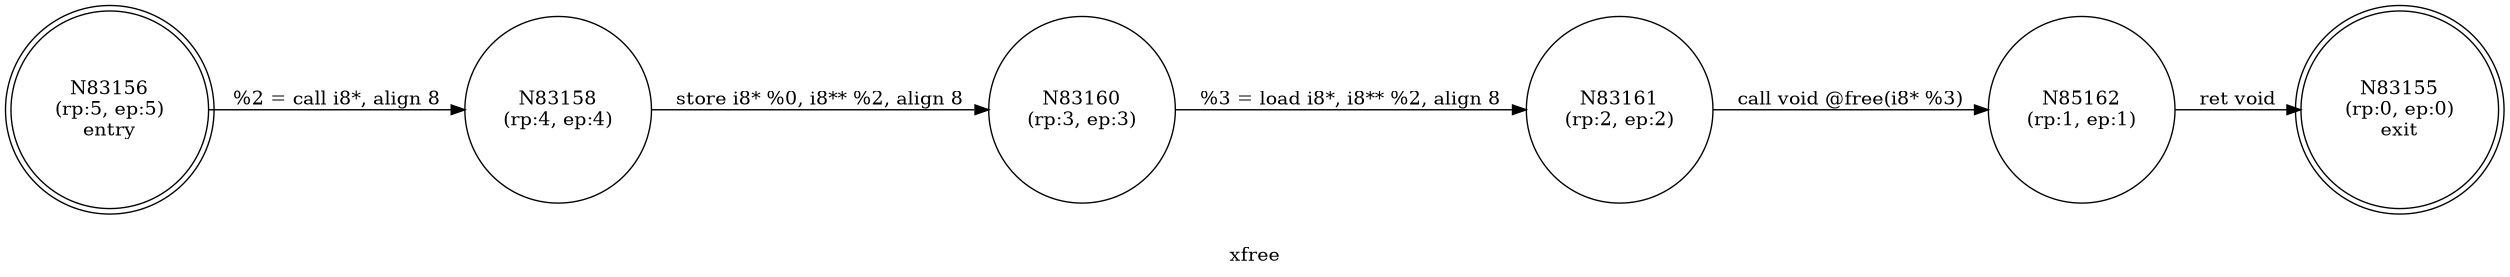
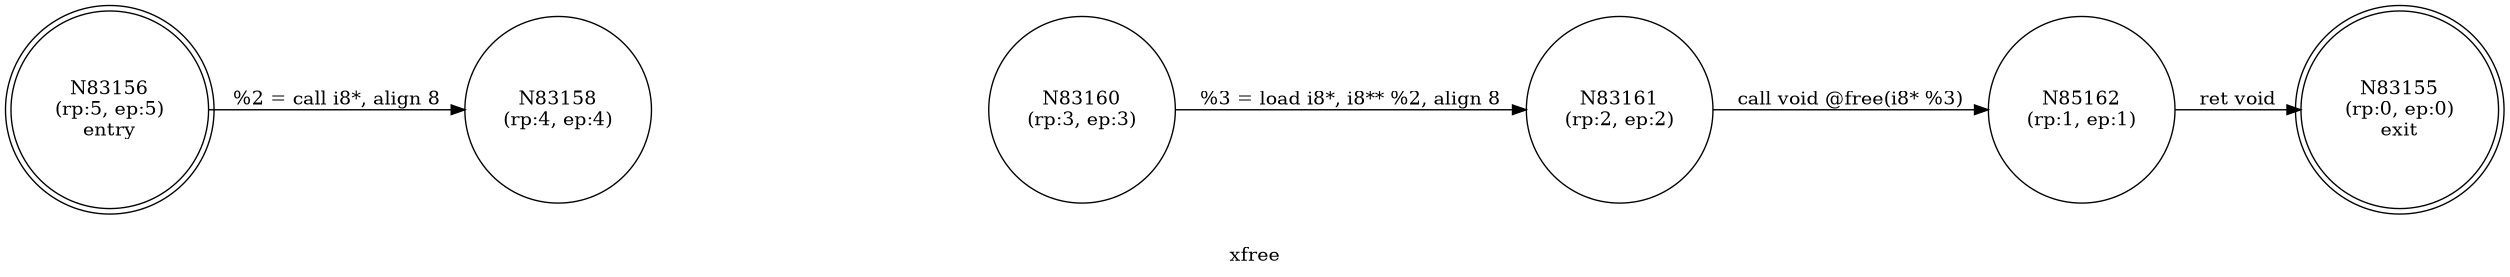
edge "N83158 (rp:4, ep:4)" -> "N83160 (rp:3, ep:3)": removed, label "store i8* %0, i8** %2, align 8"
